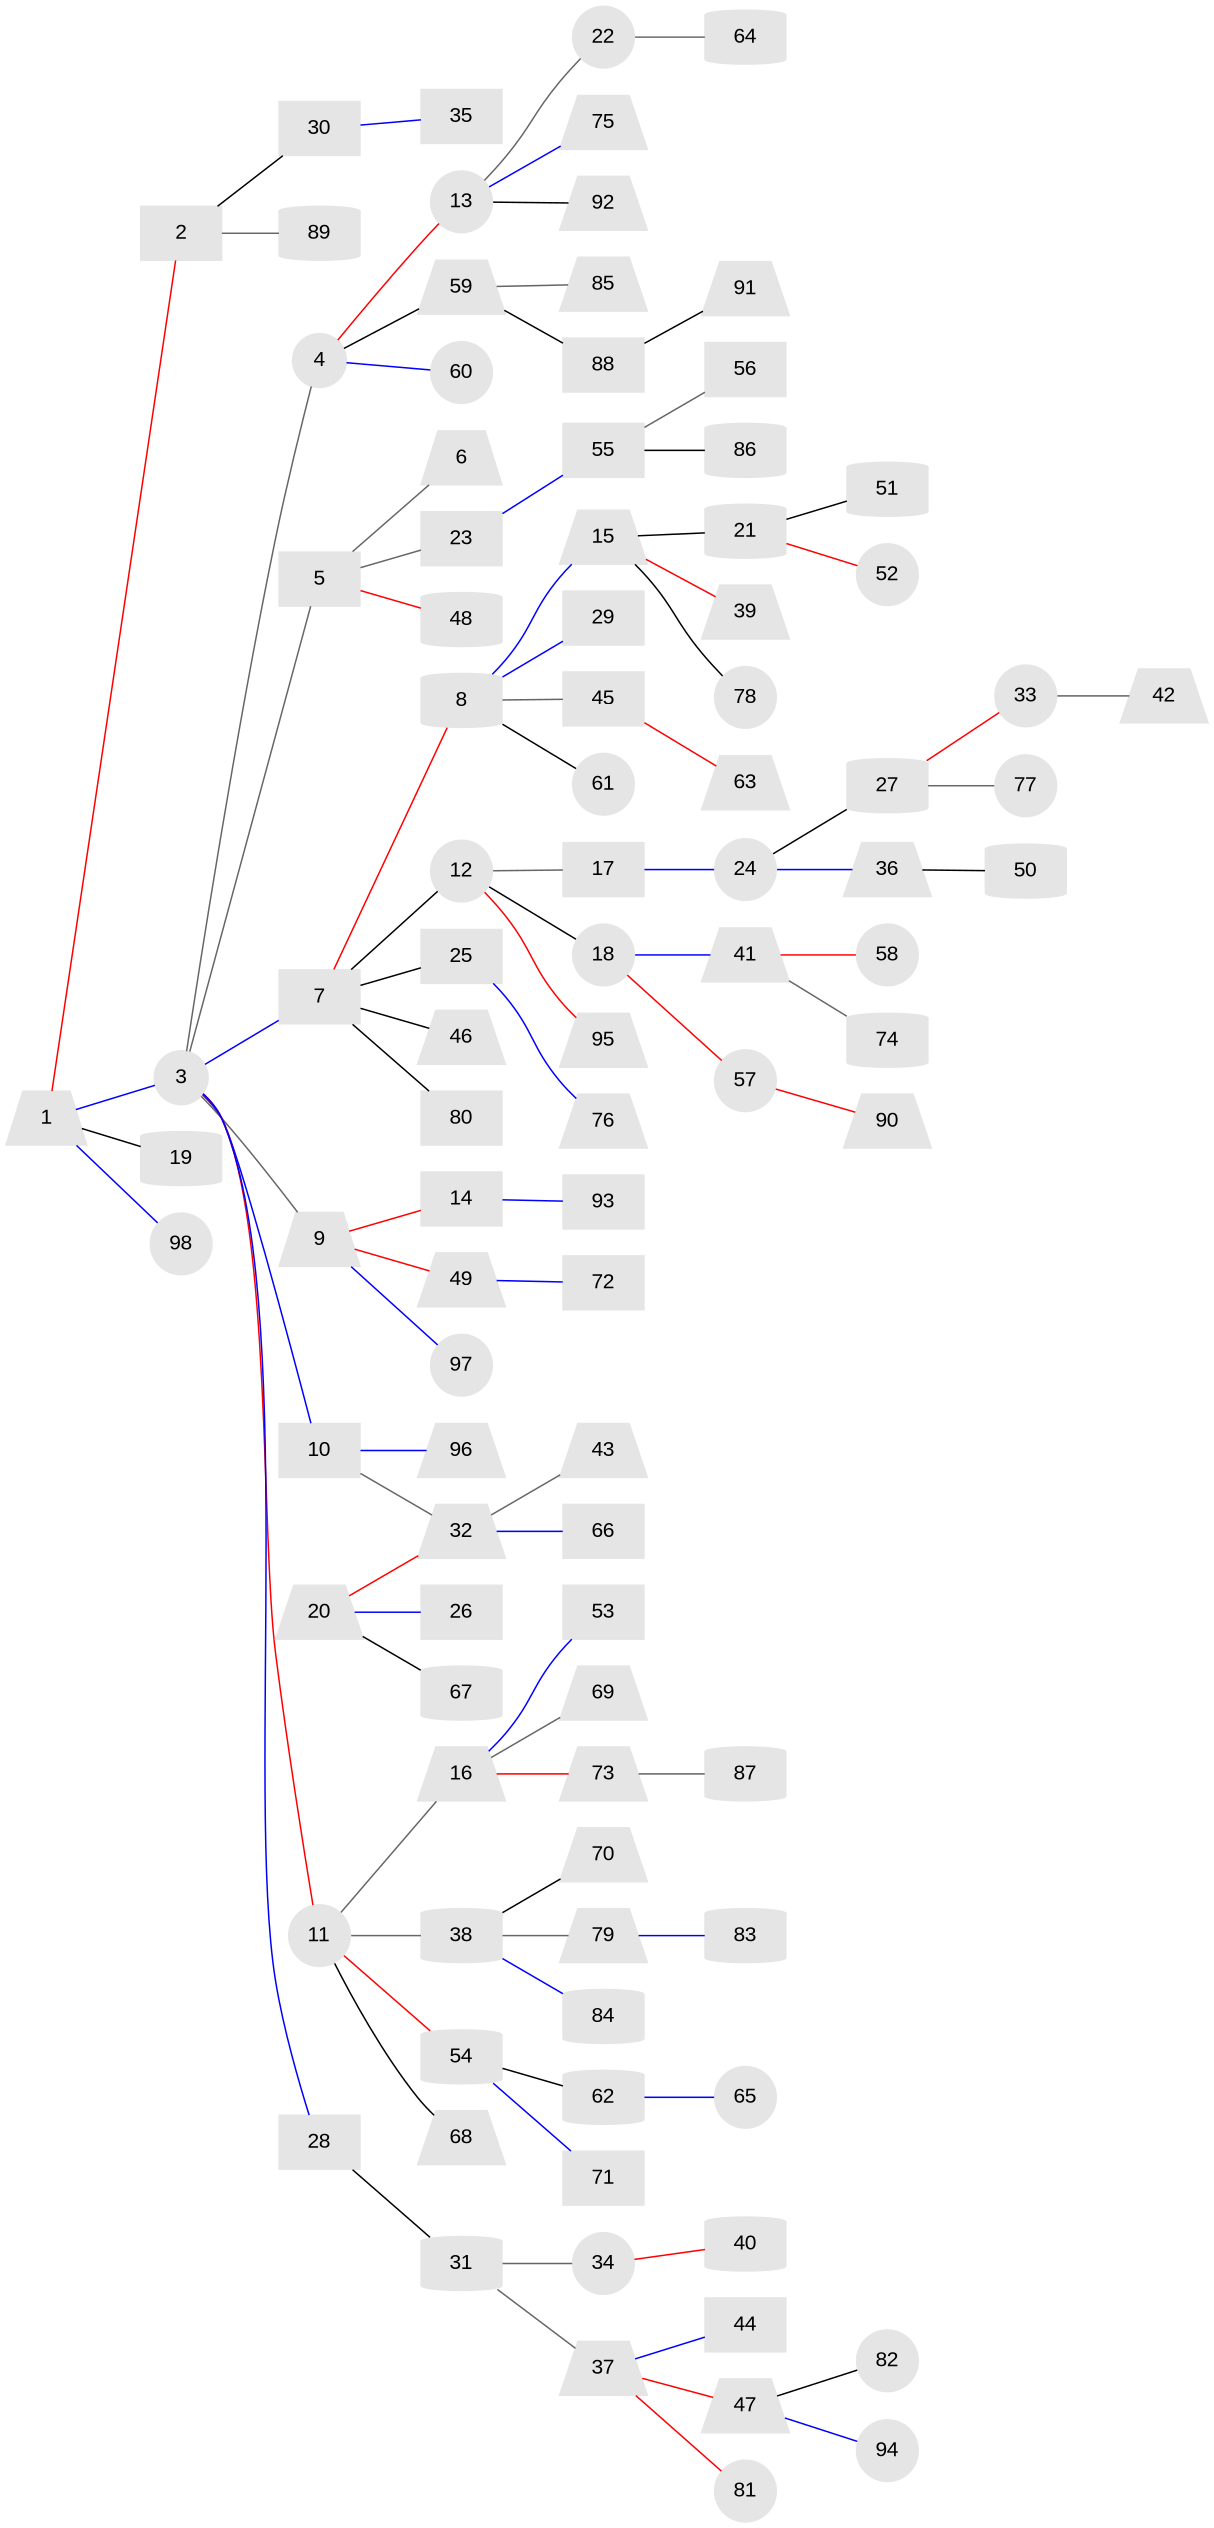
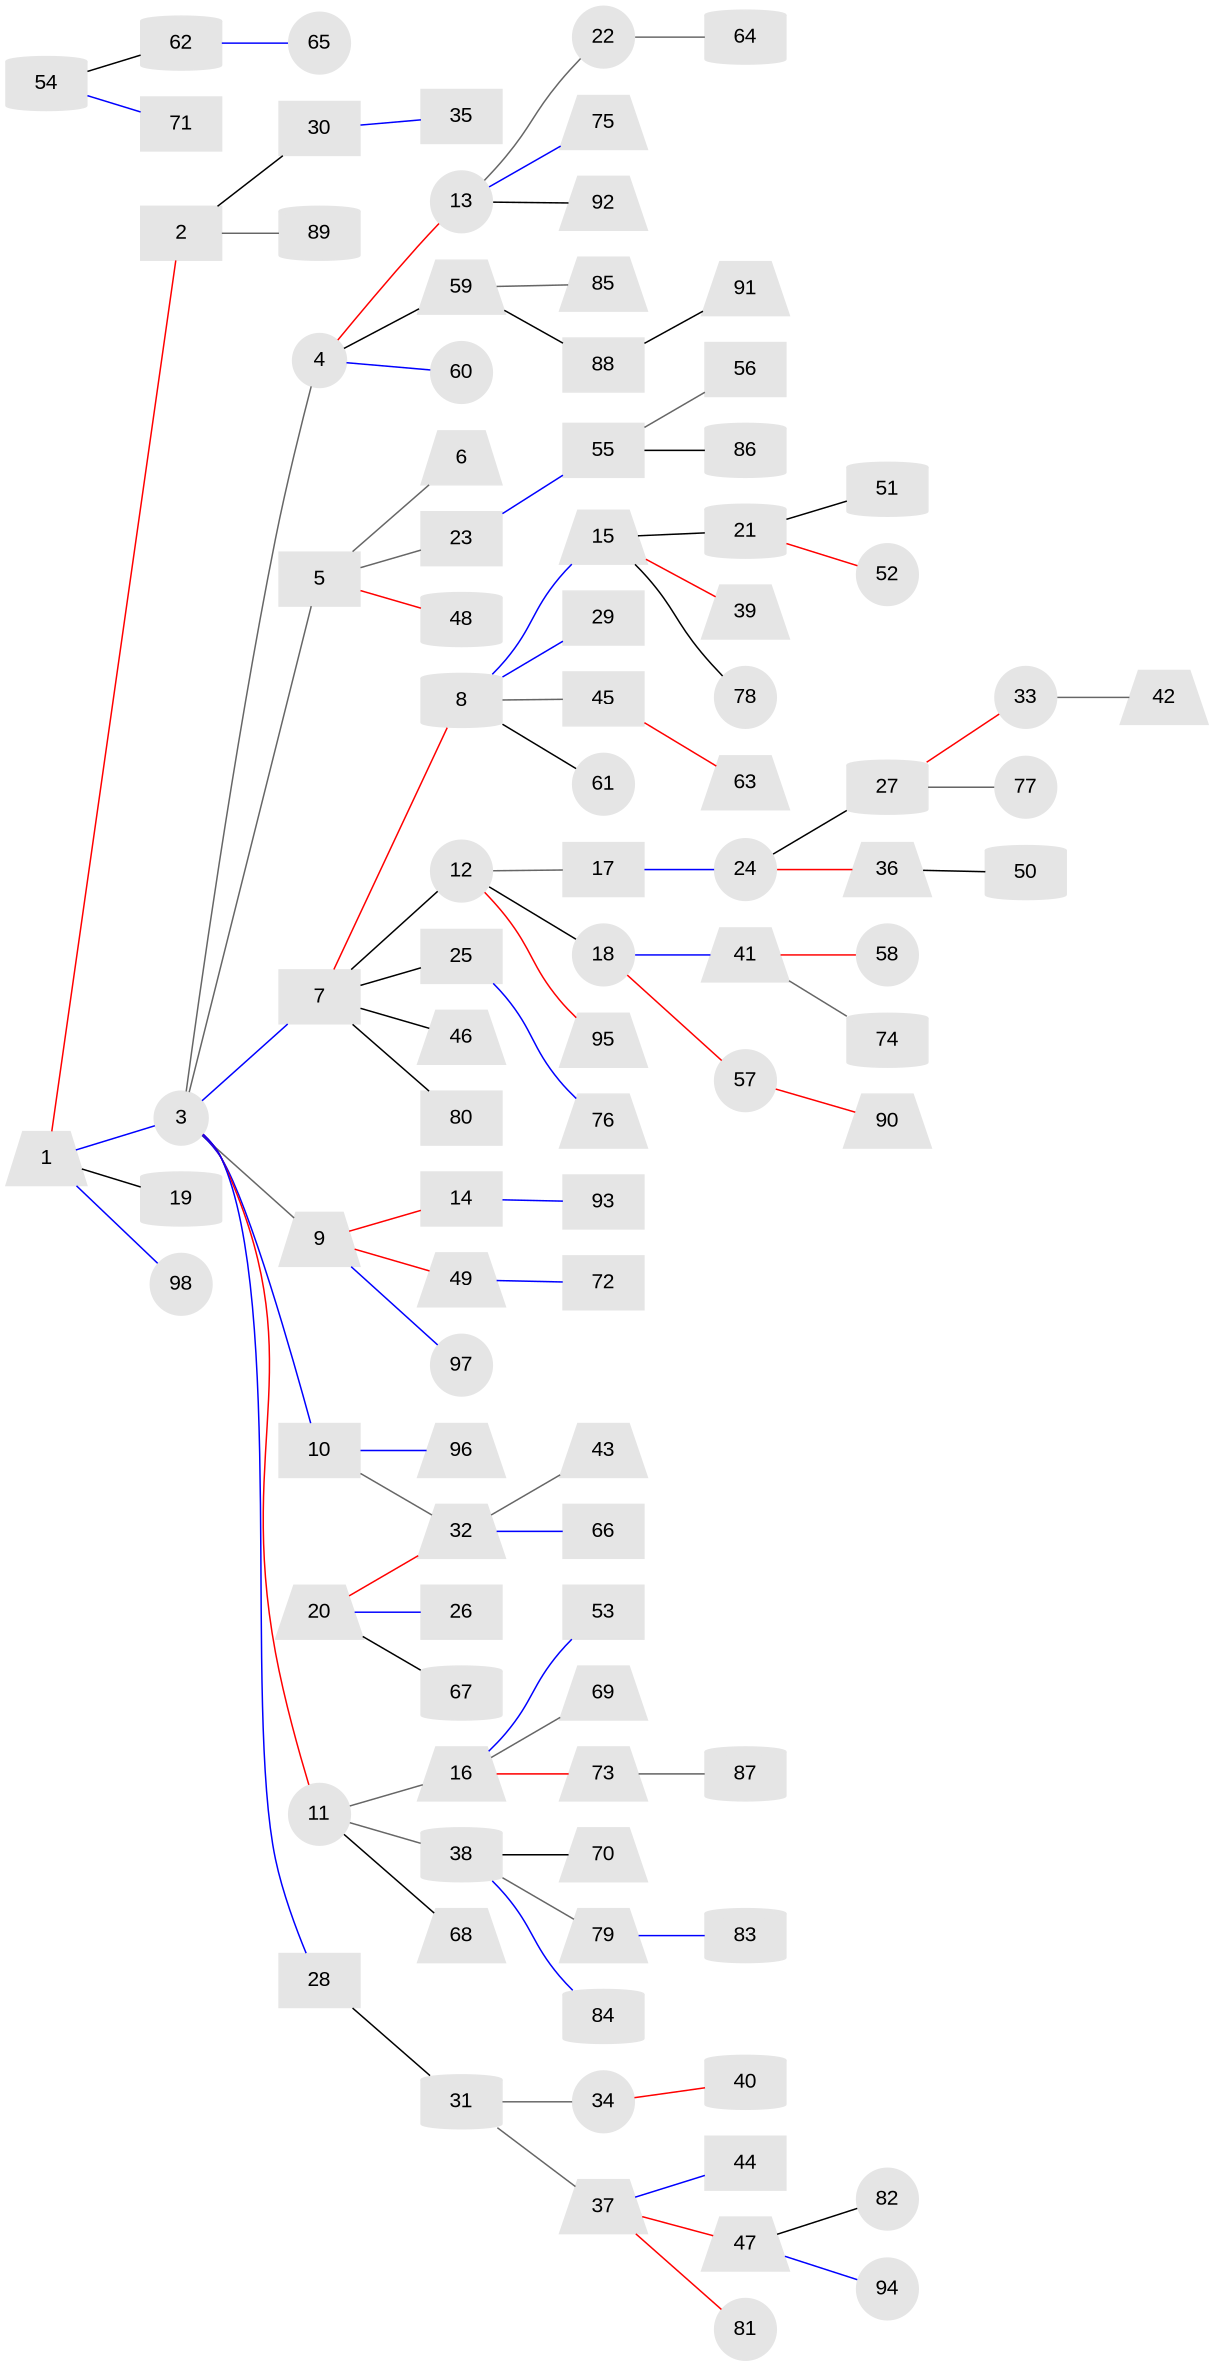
edge "24" -- "36": color blue -> red
edge "11" -- "54": removed
